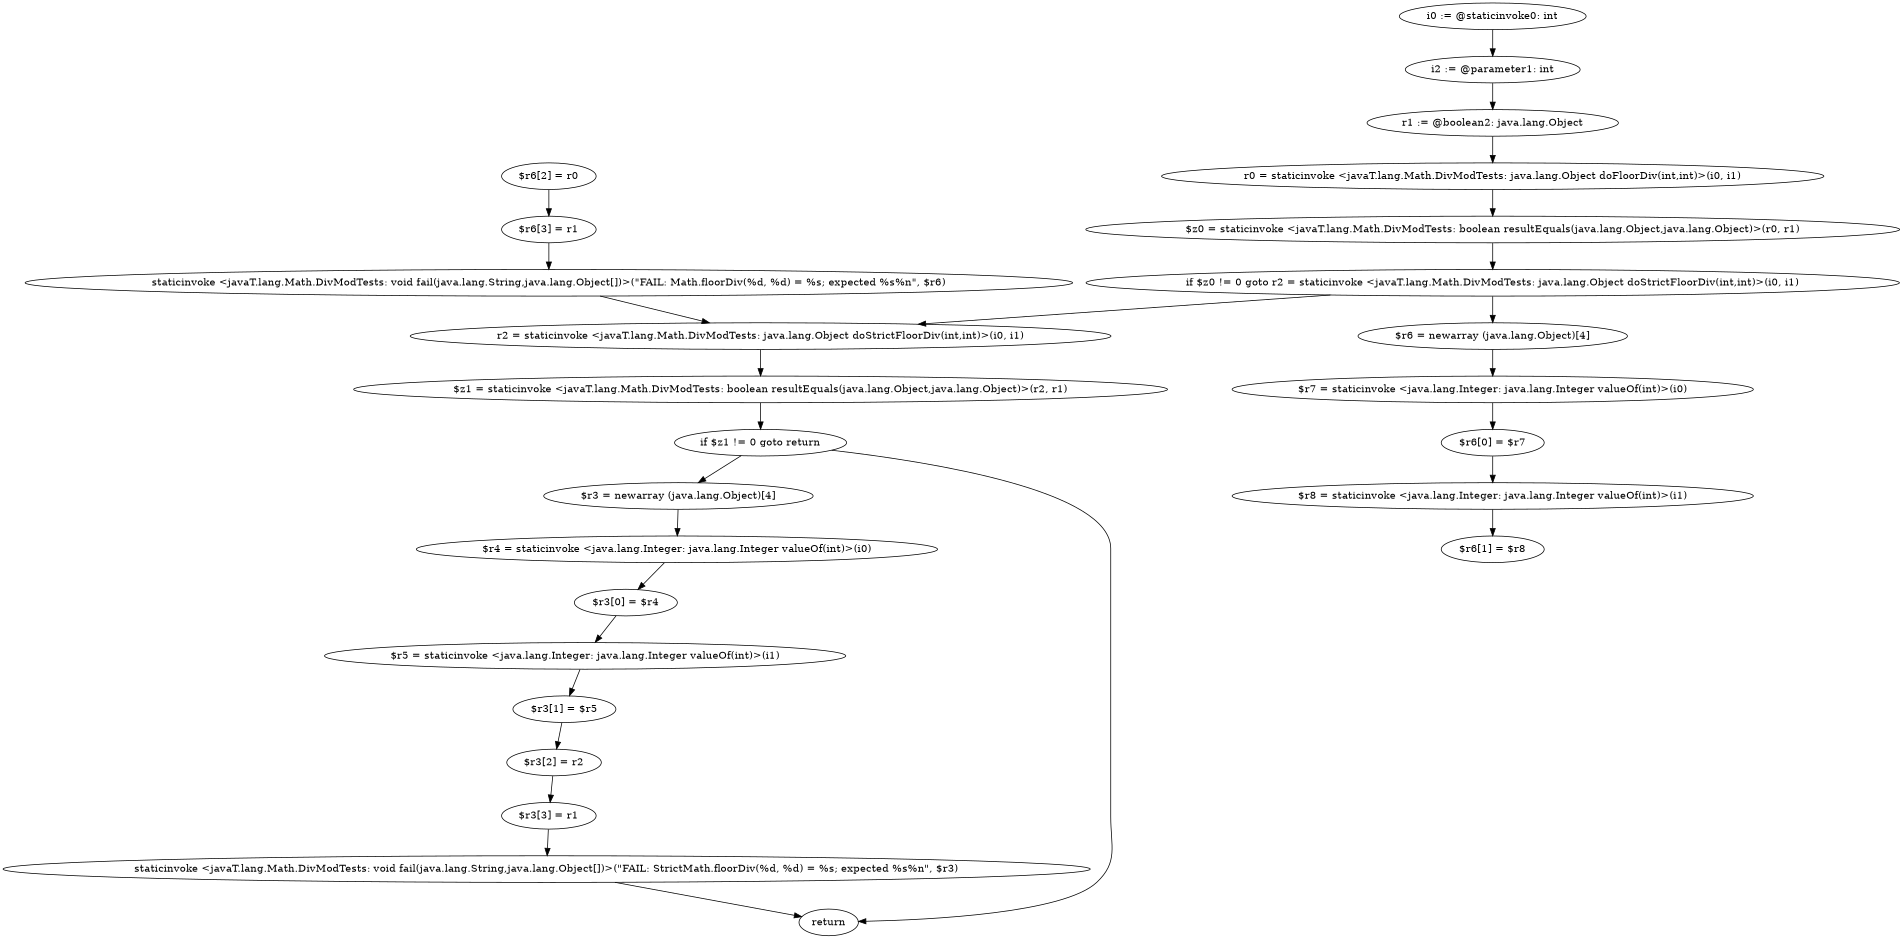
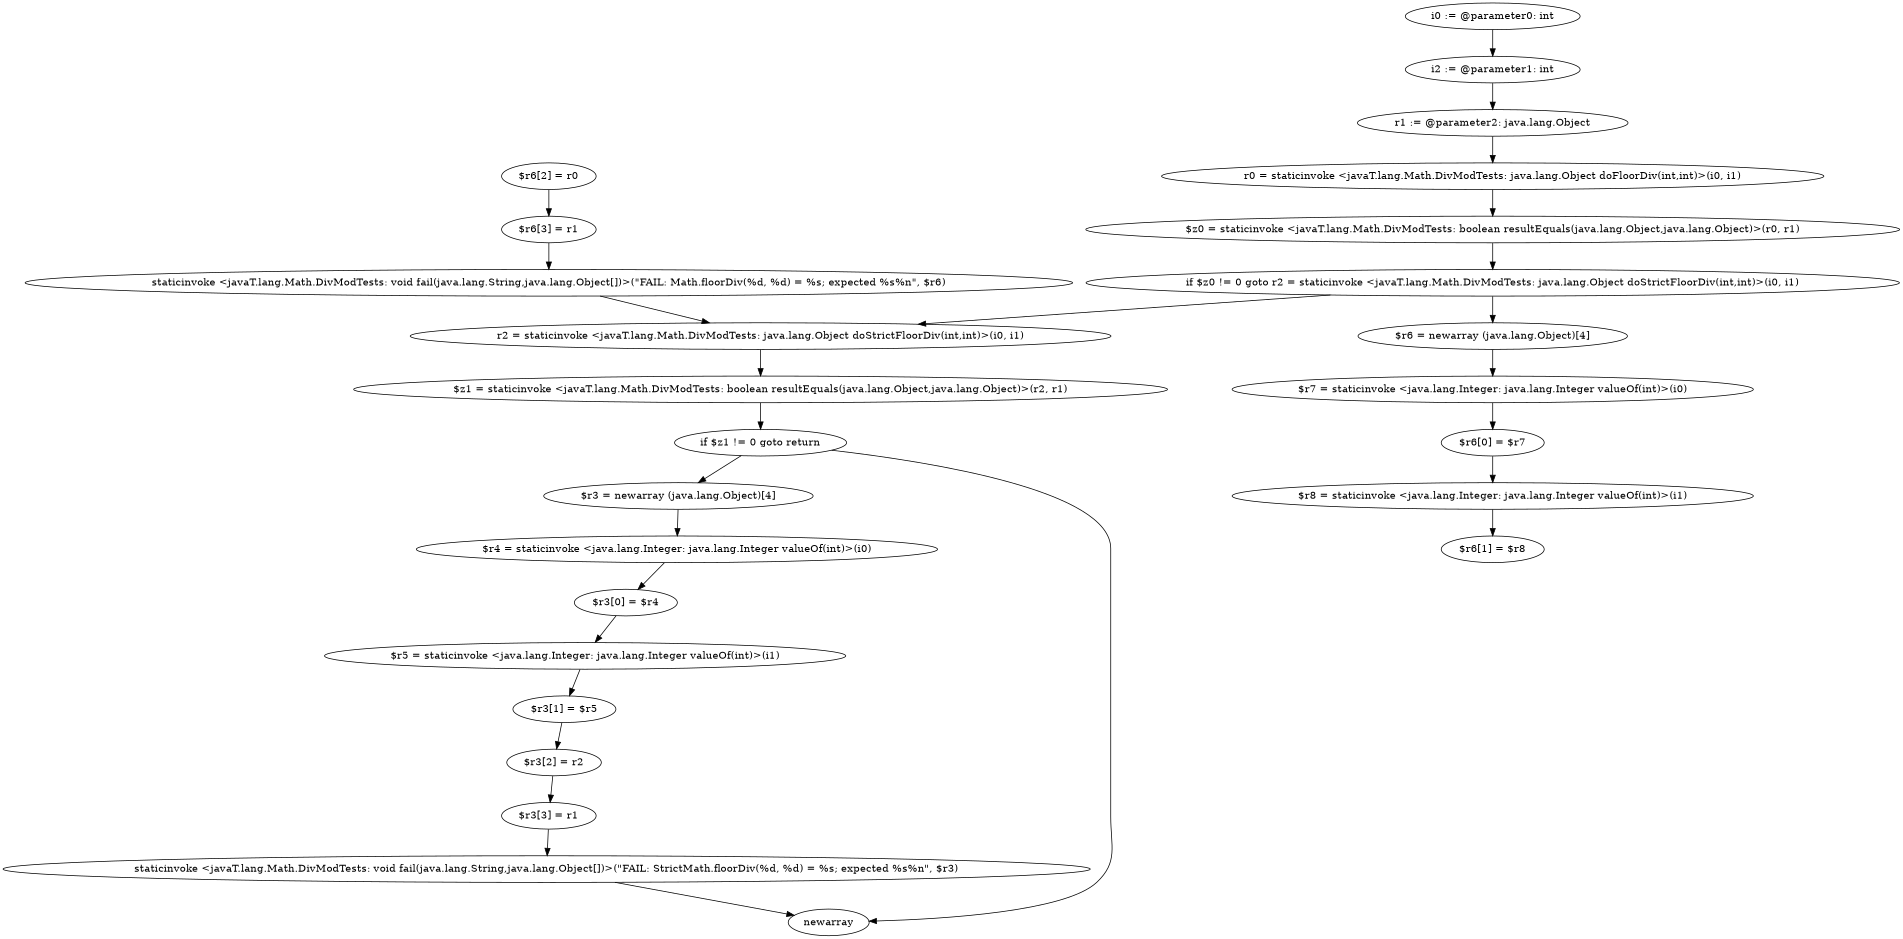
node "i0 := @staticinvoke0: int": label "i0 := @staticinvoke0: int" -> "i0 := @parameter0: int"
node "r1 := @boolean2: java.lang.Object": label "r1 := @boolean2: java.lang.Object" -> "r1 := @parameter2: java.lang.Object"
node "return": label "return" -> "newarray"
